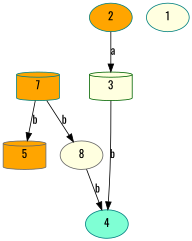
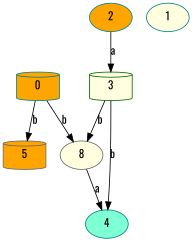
node "7": label "7" -> "0"
edge "3" -> "8": added, label "b"
edge "8" -> "4": label "b" -> "a"
